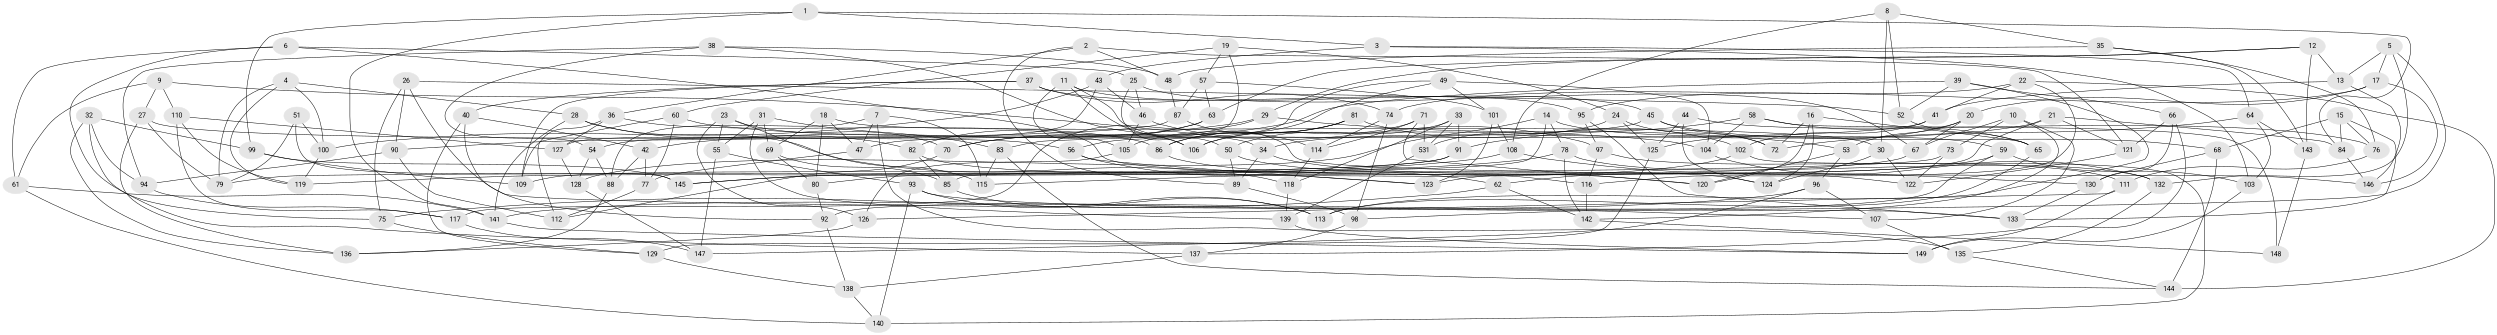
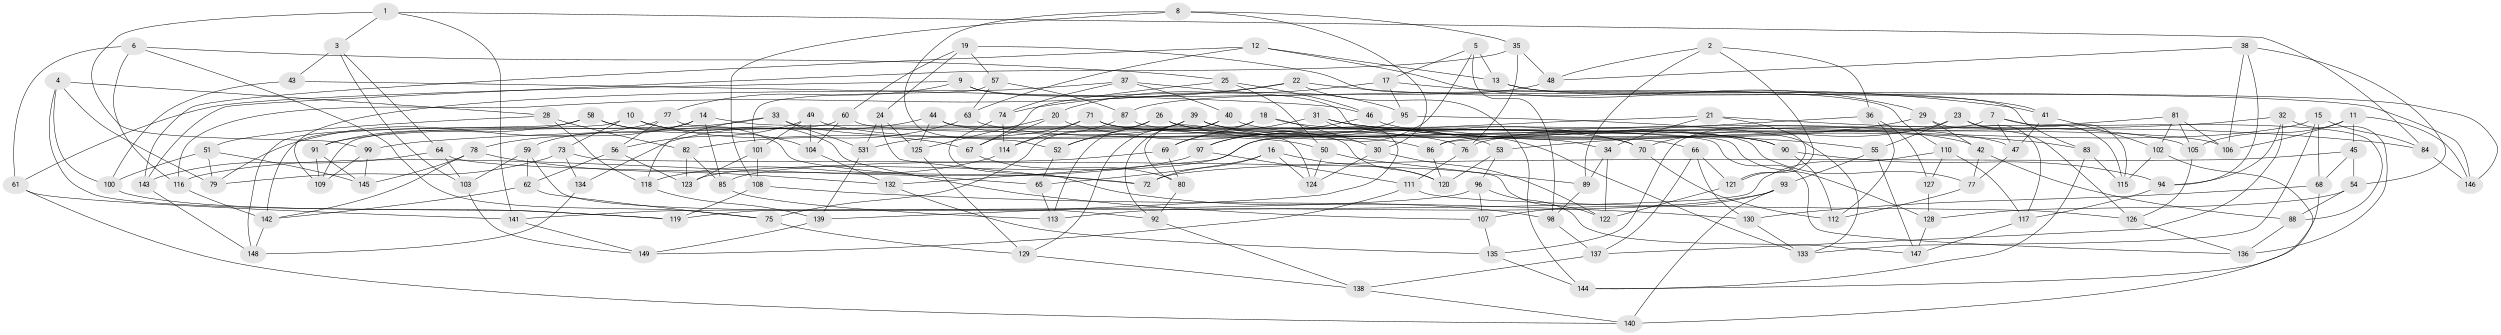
edge "43" -- "127": removed
edge "28" -- "141": now "28" -- "51"
node "134": added
